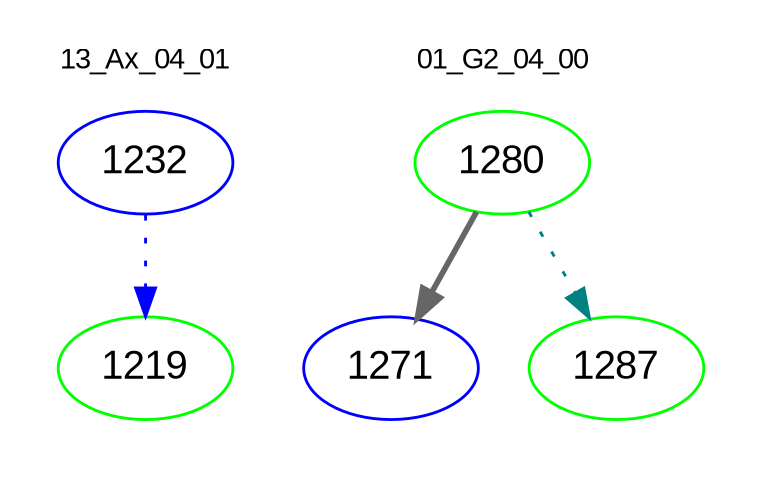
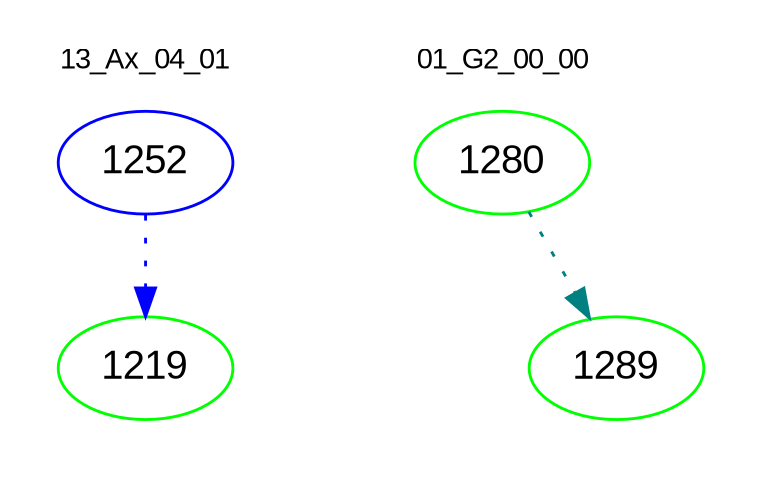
cluster "01_G2_04_00": label "01_G2_04_00" -> "01_G2_00_00"
node "1232": label "1232" -> "1252"
node "1271": removed
node "1287": label "1287" -> "1289"
